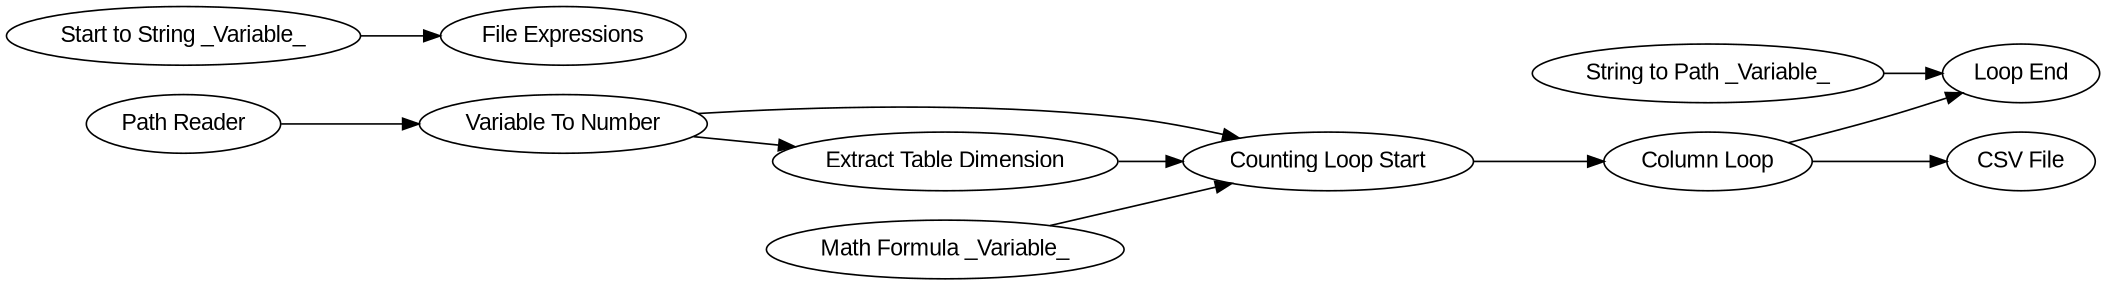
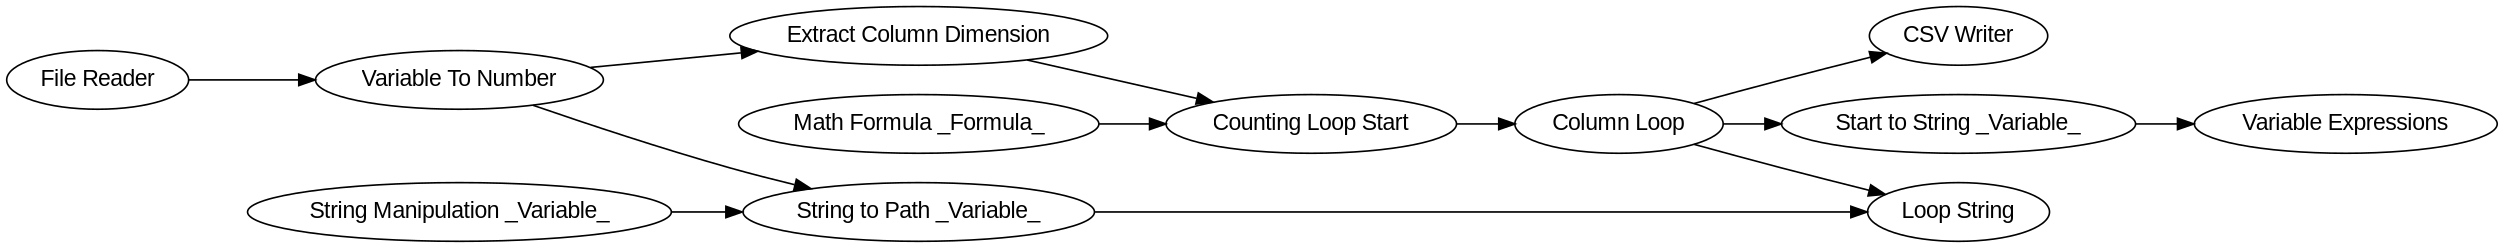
node "File Expressions": label "File Expressions" -> "Variable Expressions"
node "Loop End": label "Loop End" -> "Loop String"
edge "Variable To Number" -> "Counting Loop Start": now "Variable To Number" -> "String to Path _Variable_"
node "Path Reader": label "Path Reader" -> "File Reader"
edge "Column Loop" -> "Start to String _Variable_": added
node "Extract Table Dimension": label "Extract Table Dimension" -> "Extract Column Dimension"
node "CSV File": label "CSV File" -> "CSV Writer"
node "String Manipulation _Variable_": added
node "Math Formula _Variable_": label "Math Formula _Variable_" -> "Math Formula _Formula_"
